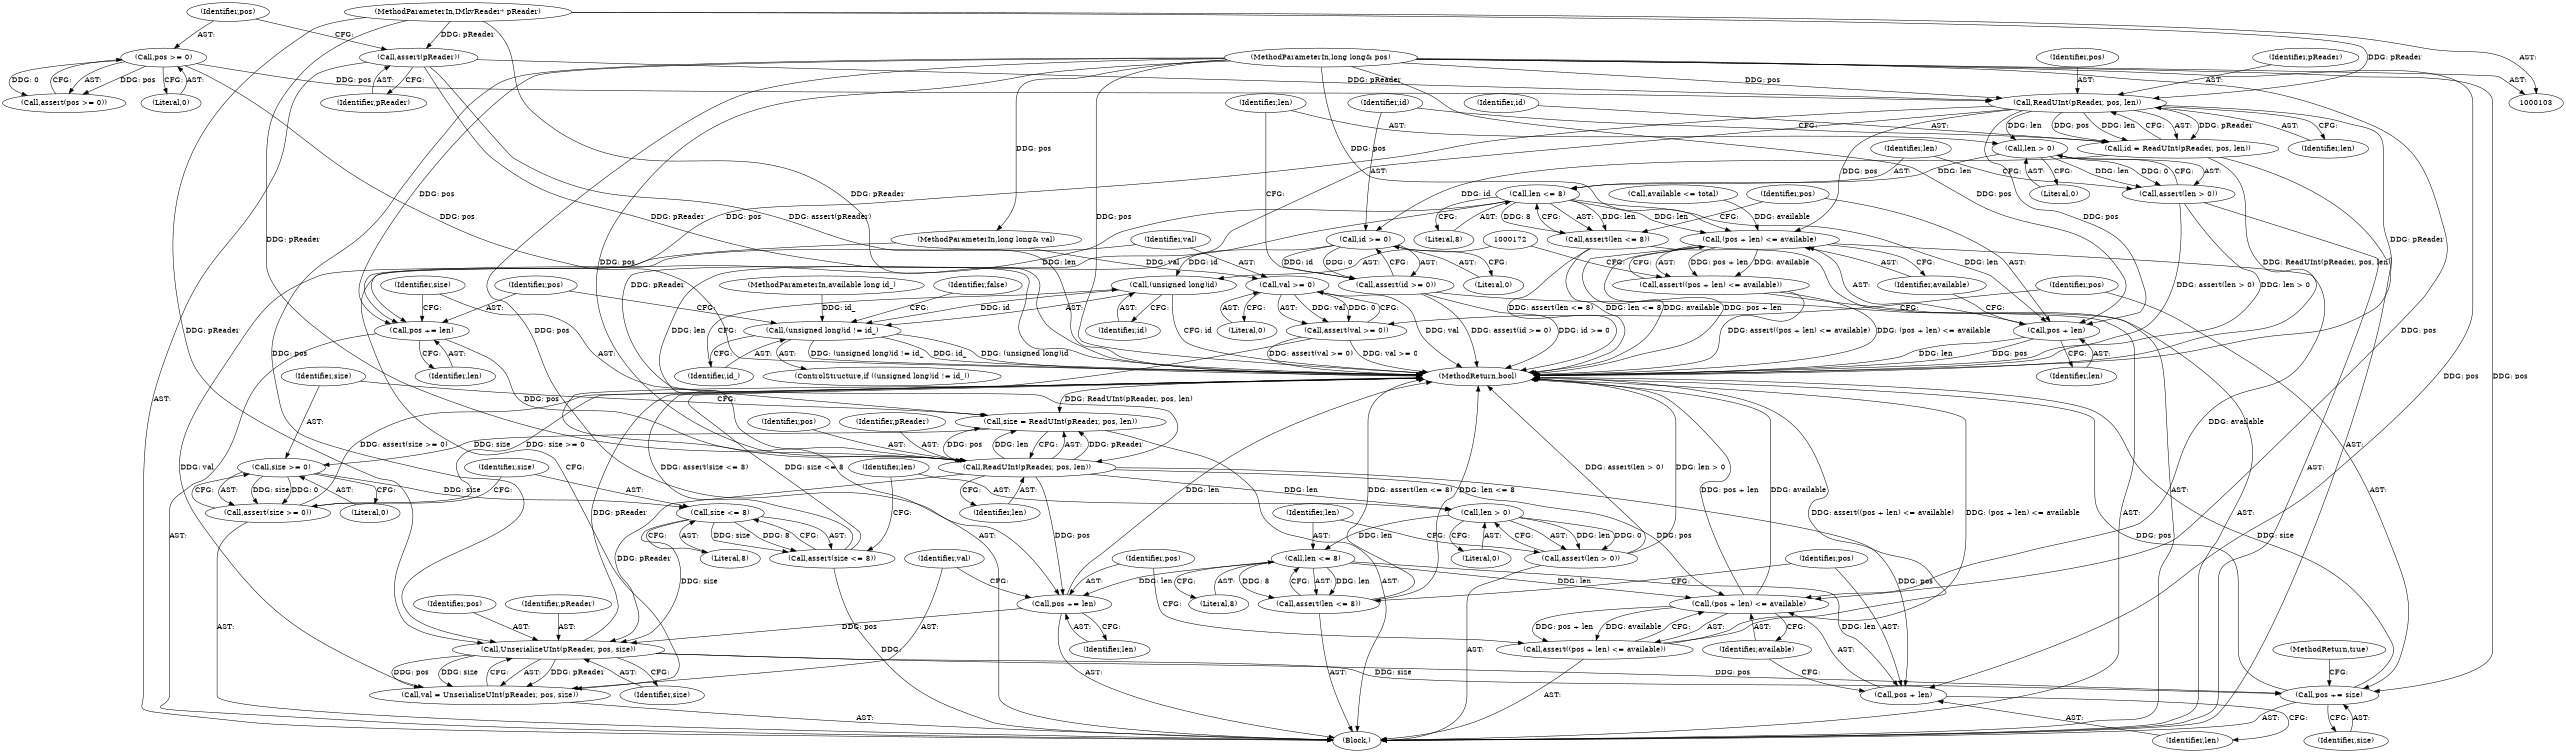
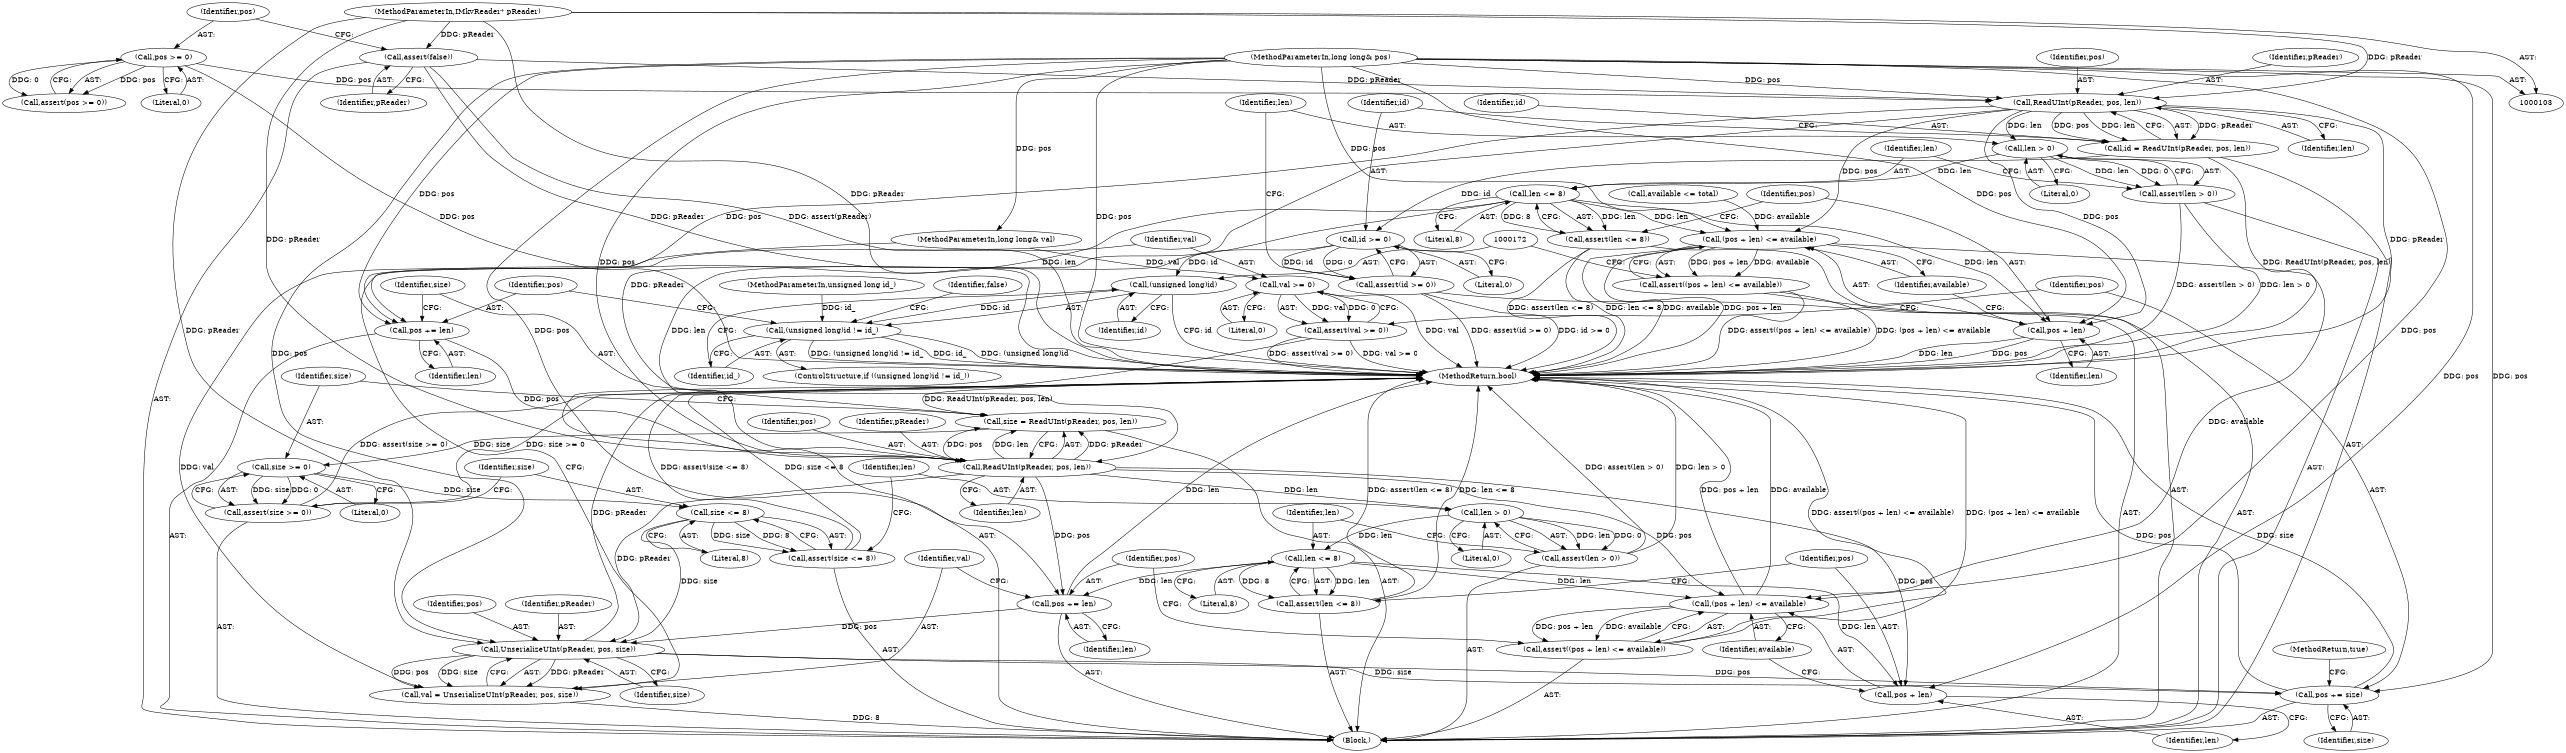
node "(Call,assert(pReader))": label "(Call,assert(pReader))" -> "(Call,assert(false))"
node "(MethodParameterIn,available long id_)": label "(MethodParameterIn,available long id_)" -> "(MethodParameterIn,unsigned long id_)"
edge "(MethodReturn,bool)" -> "(Call,size = ReadUInt(pReader, pos, len))": reversed
edge "(Call,assert(size <= 8))" -> "(Block,)": label "DDG: " -> "AST: "
edge "(Call,val = UnserializeUInt(pReader, pos, size))" -> "(Block,)": label "AST: " -> "DDG: 8"
